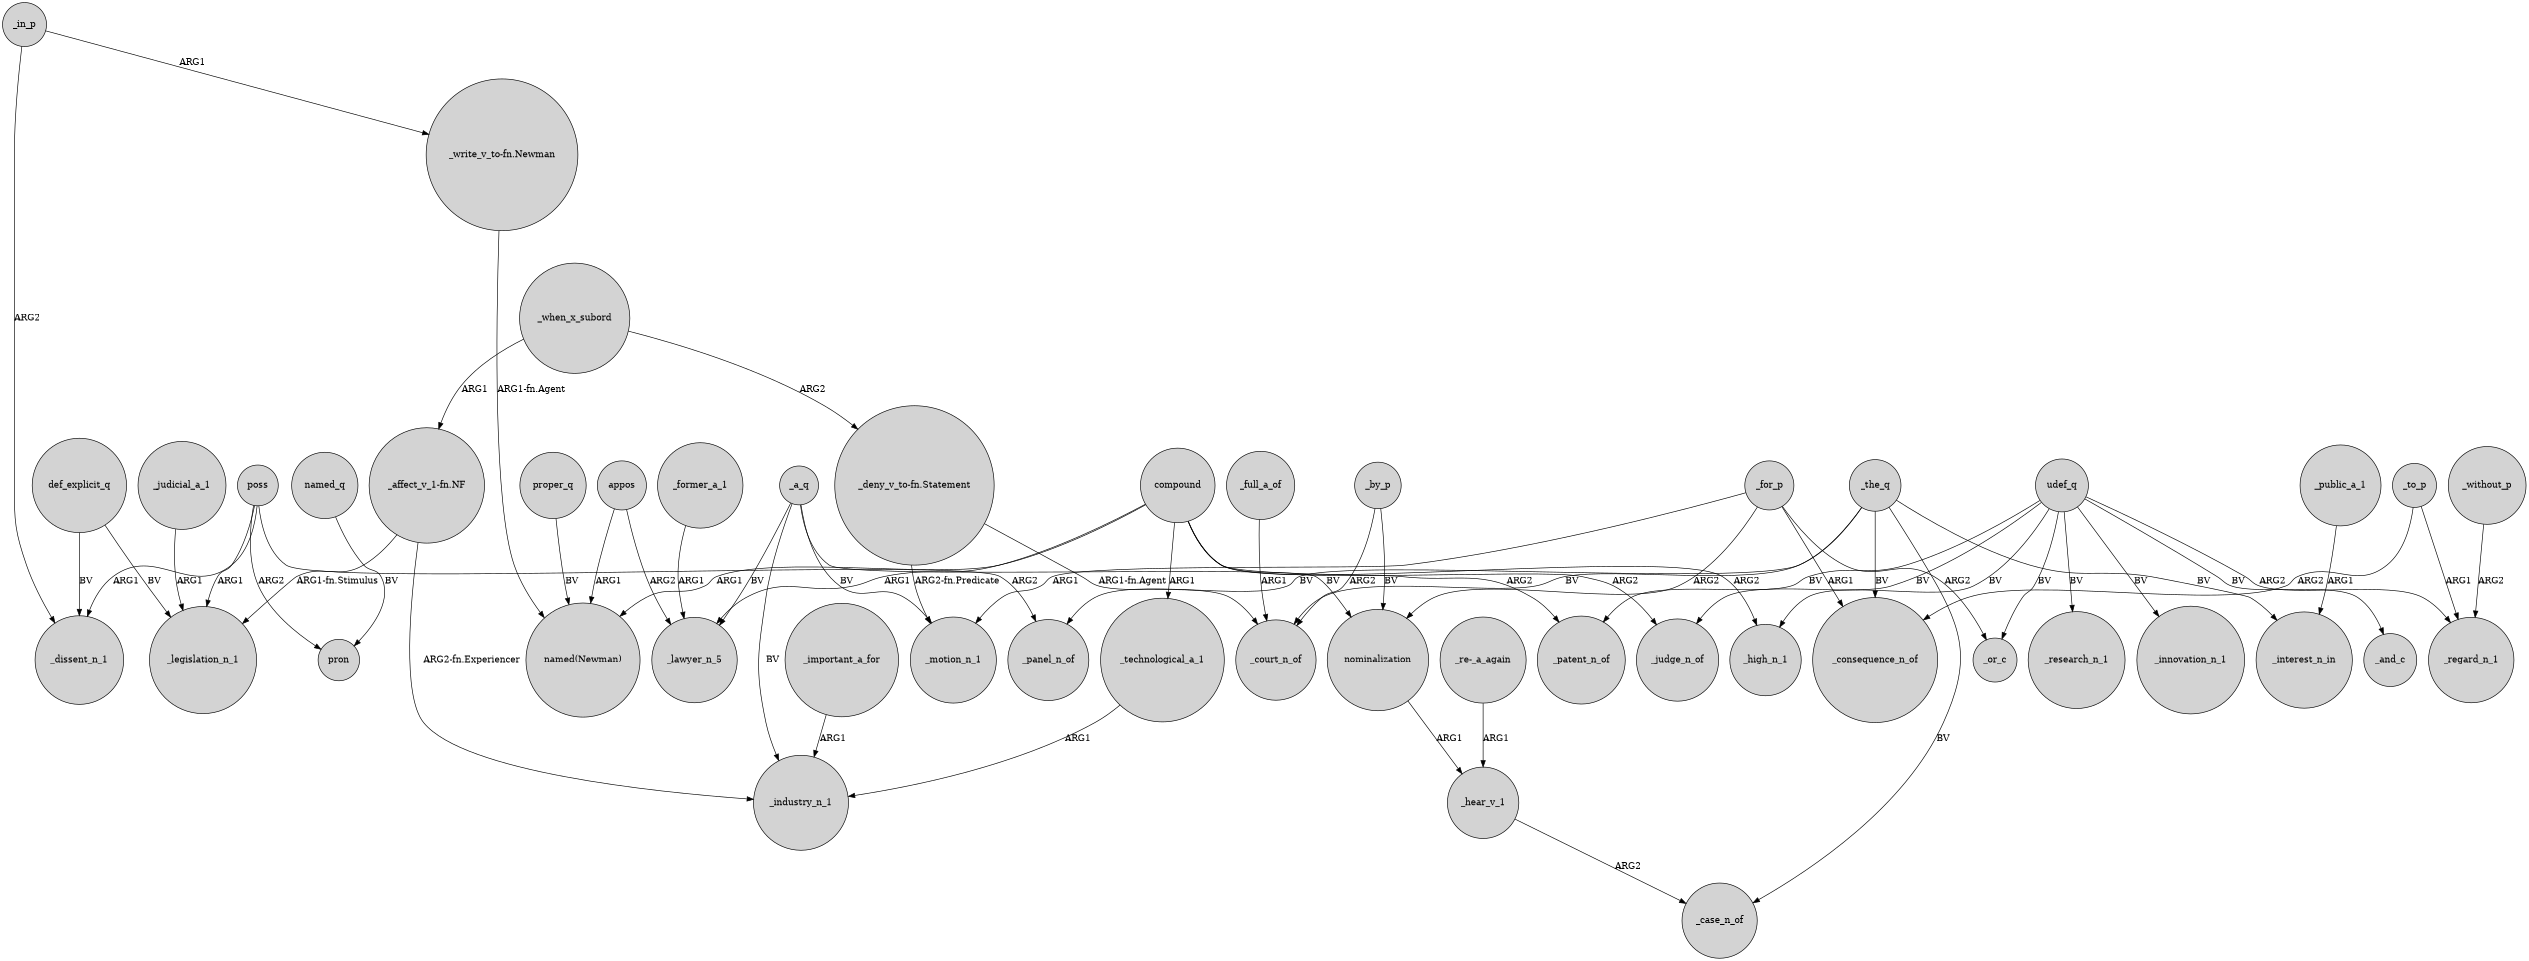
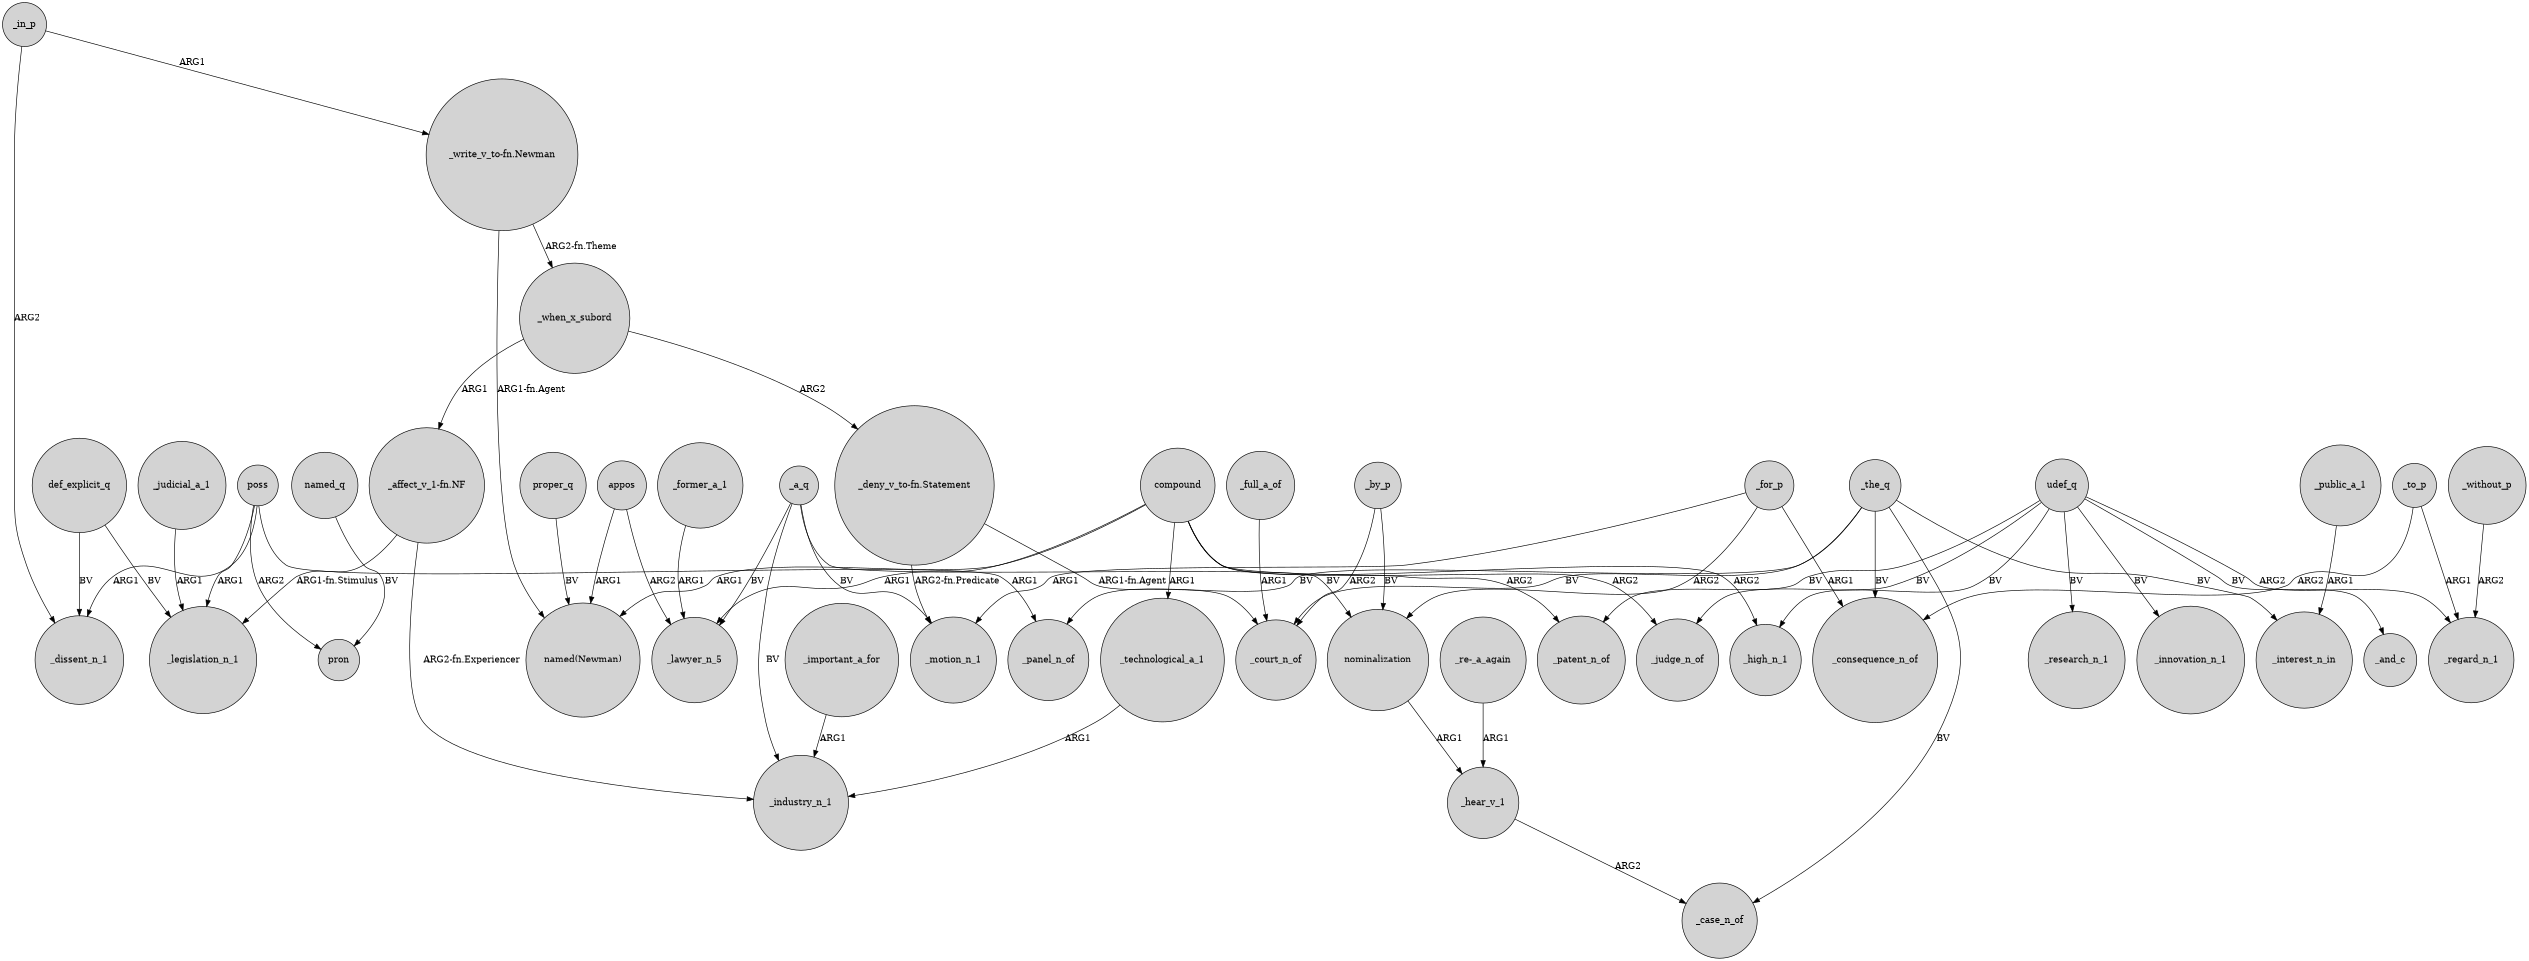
edge "_write_v_to-fn.Newman" -> "_when_x_subord": added, label "ARG2-fn.Theme"
edge "poss" -> "_panel_n_of": label "ARG2" -> "ARG1"
node "_or_c": removed
